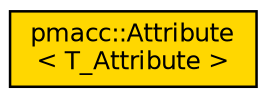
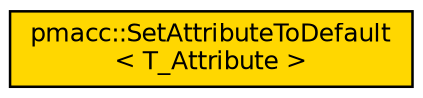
node "pmacc::Attribute < T_Attribute >": label "pmacc::Attribute < T_Attribute >" -> "pmacc::SetAttributeToDefault < T_Attribute >"
